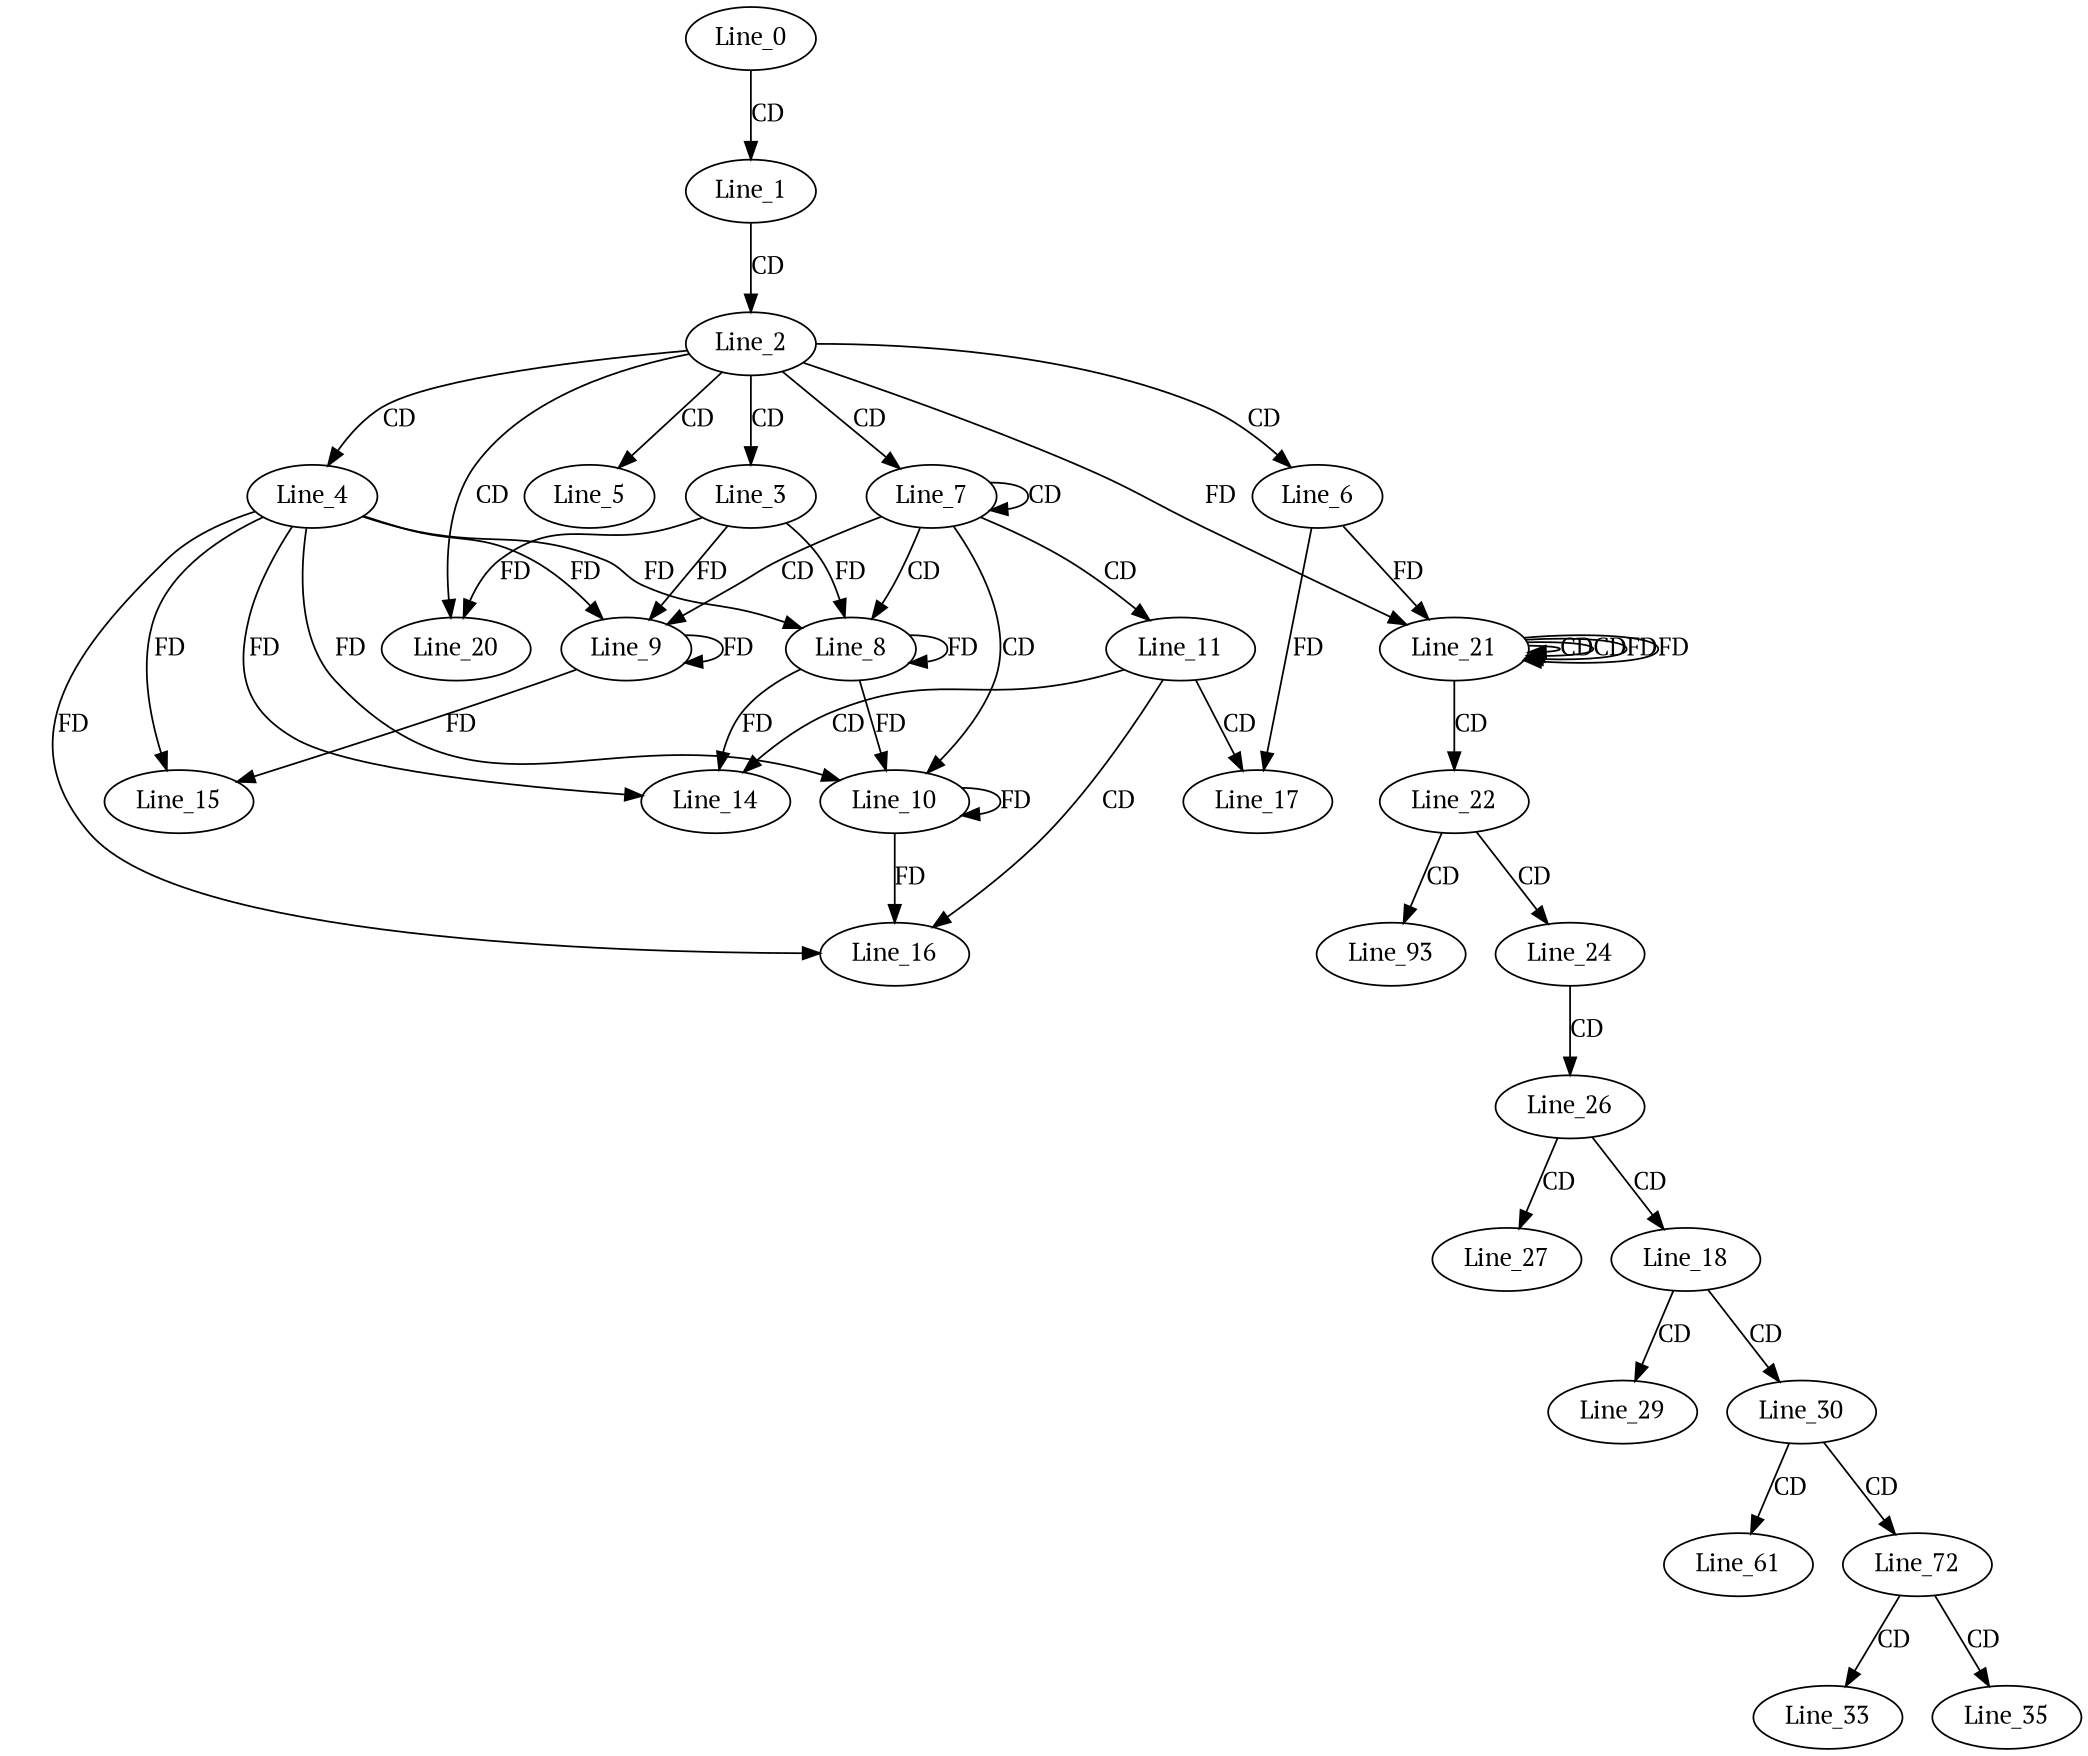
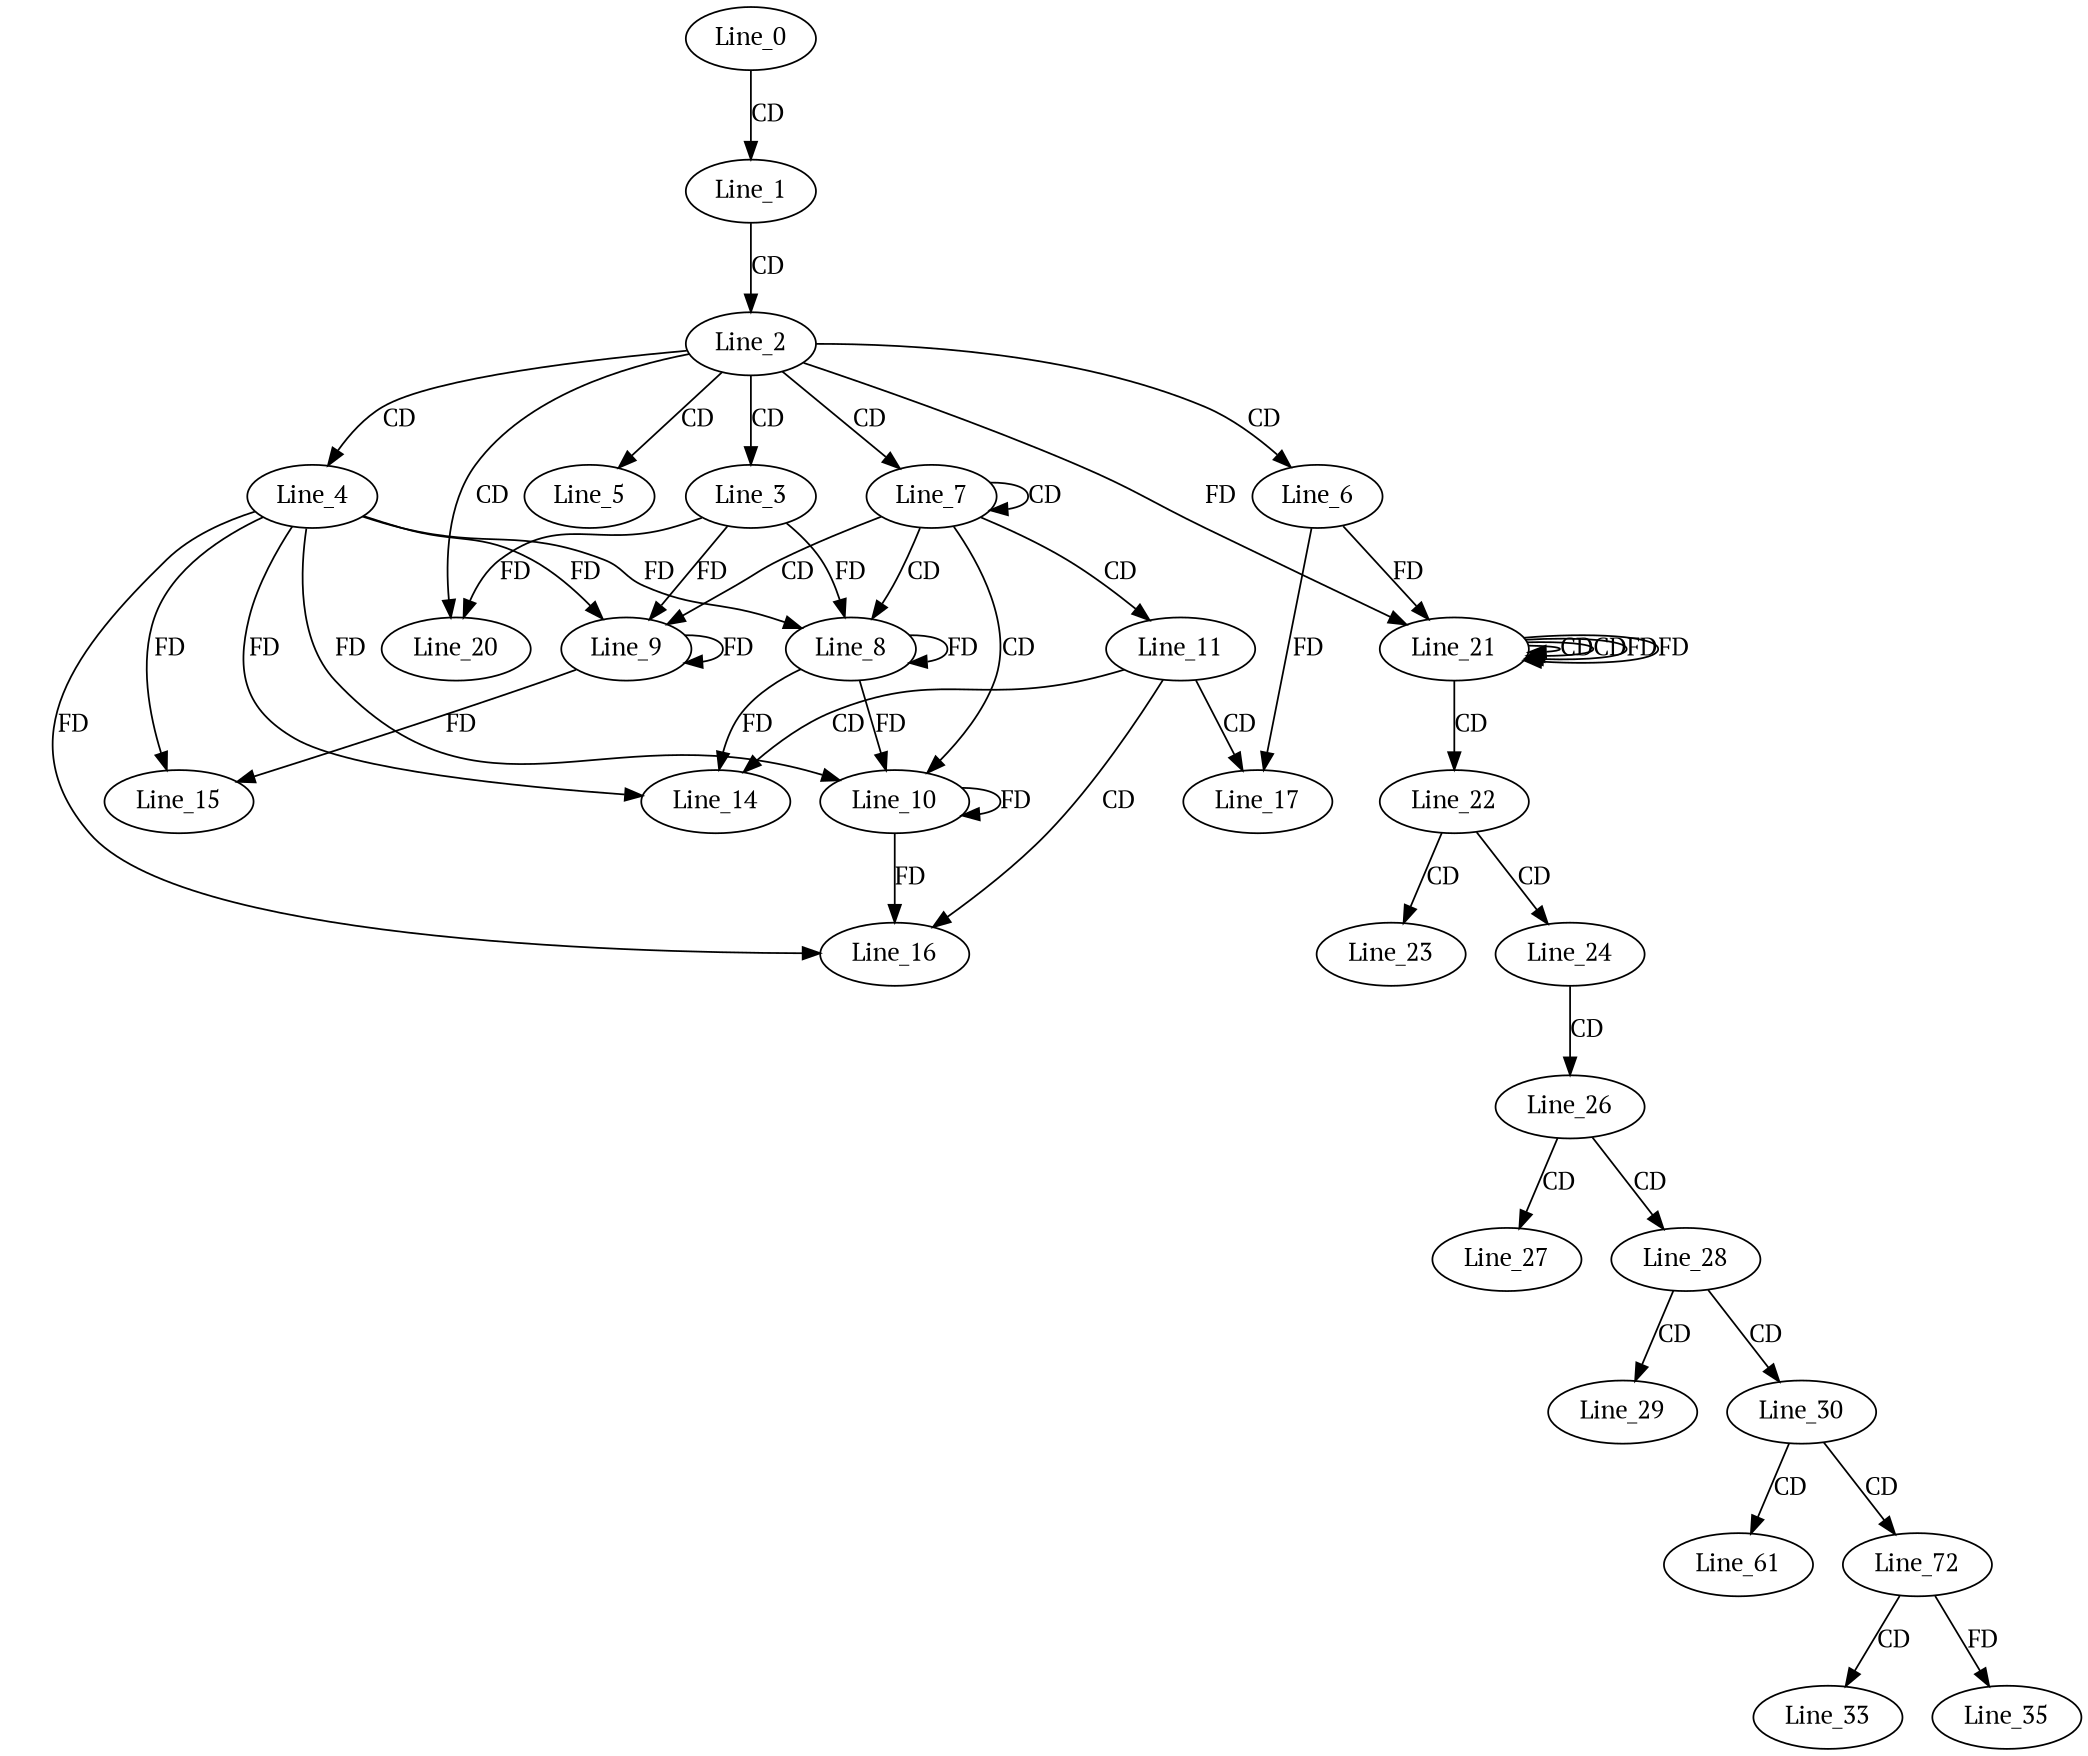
node "Line_93": label "Line_93" -> "Line_23"
node "Line_18": label "Line_18" -> "Line_28"
edge "Line_72" -> "Line_35": label "CD" -> "FD"
